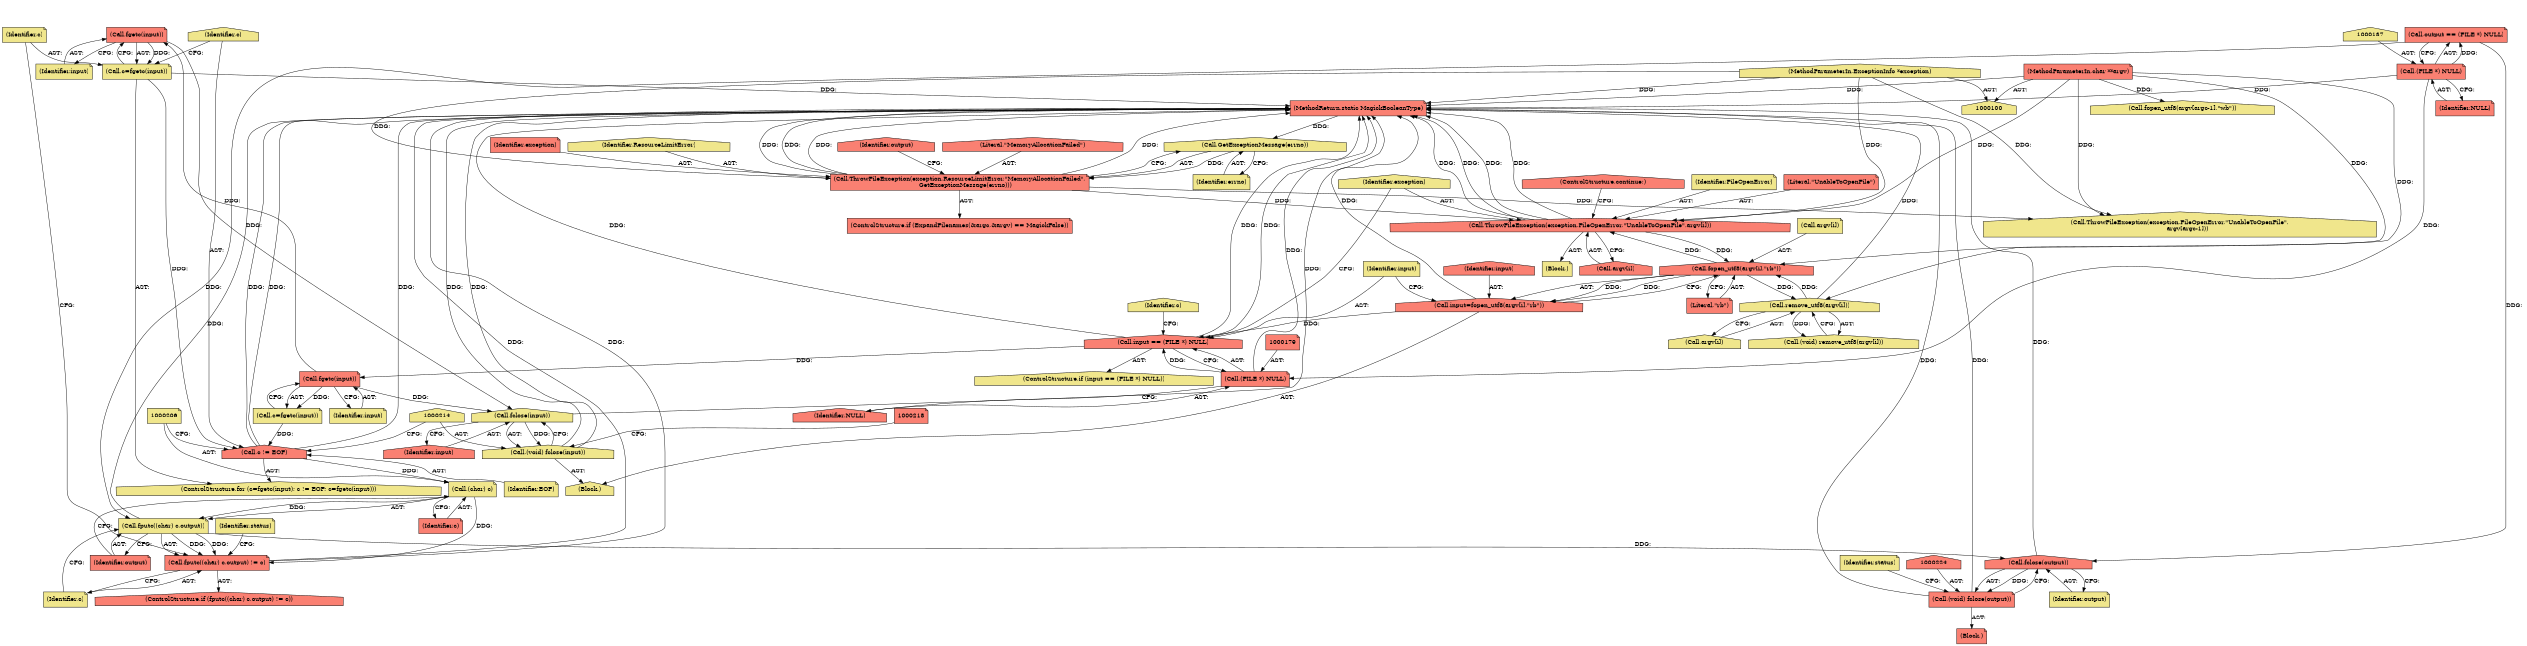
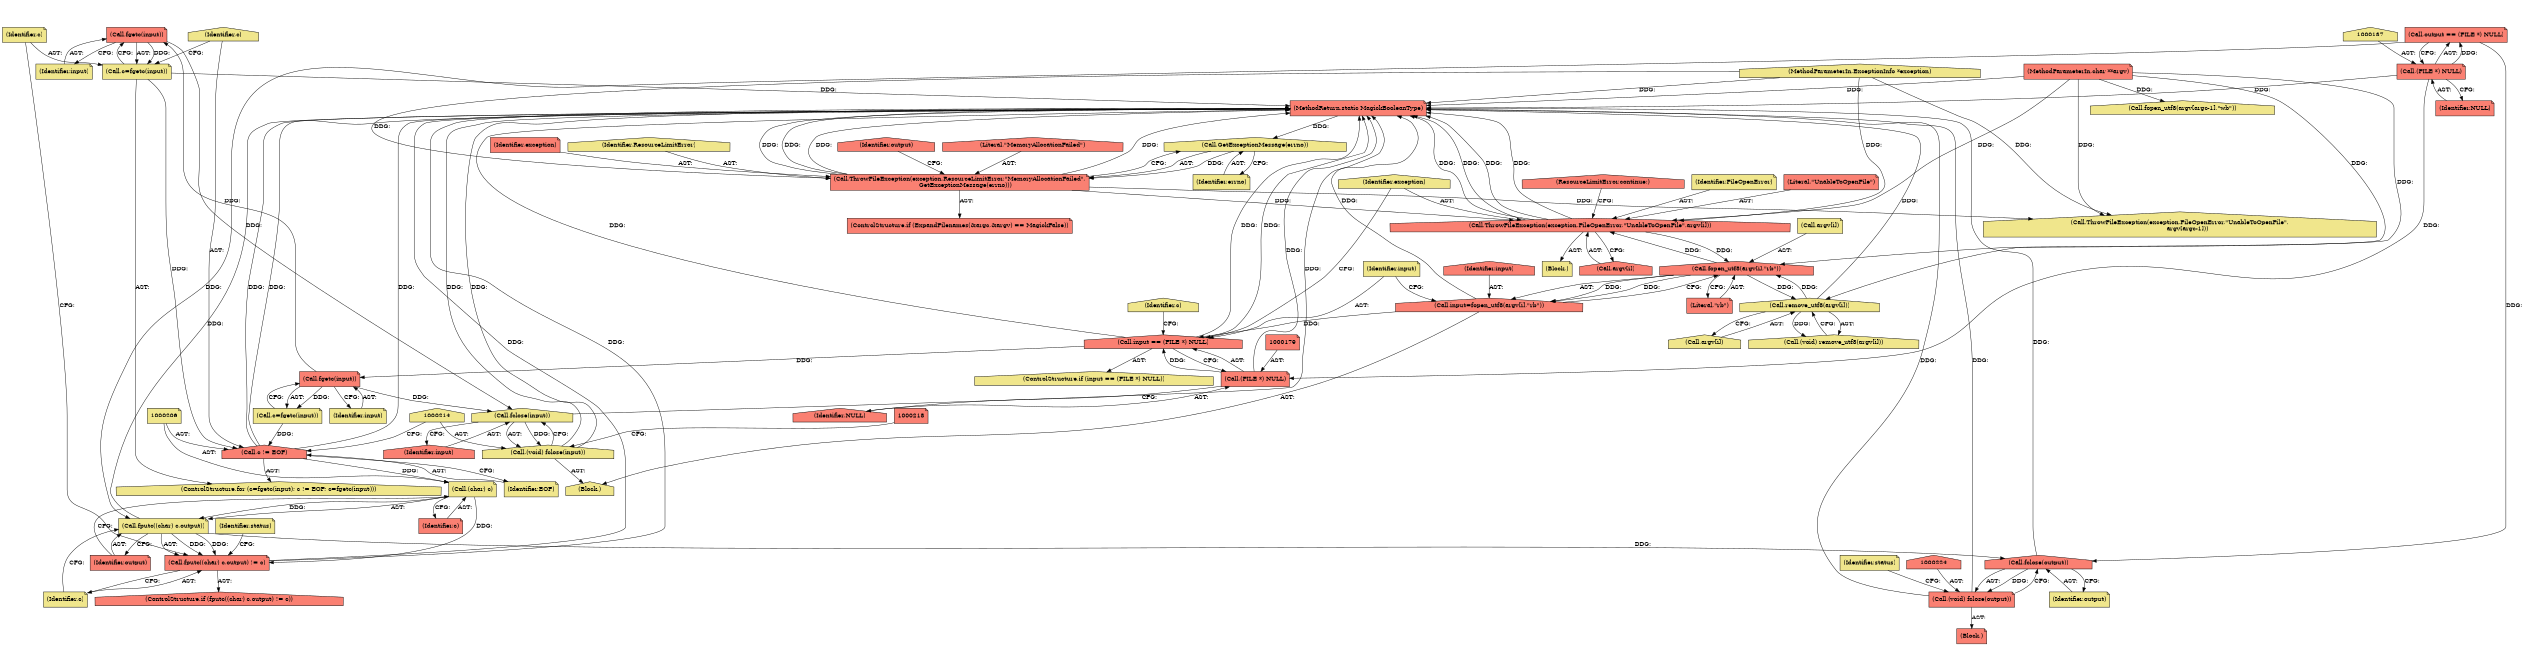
node "1000100": removed
node "(ControlStructure,continue;)": label "(ControlStructure,continue;)" -> "(ResourceLimitError,continue;)"
edge "1000206" -> "(Call,c != EOF)": label "CFG: " -> "AST: "
edge "(Call,c != EOF)" -> "(Identifier,EOF)": added, label "CFG:"
